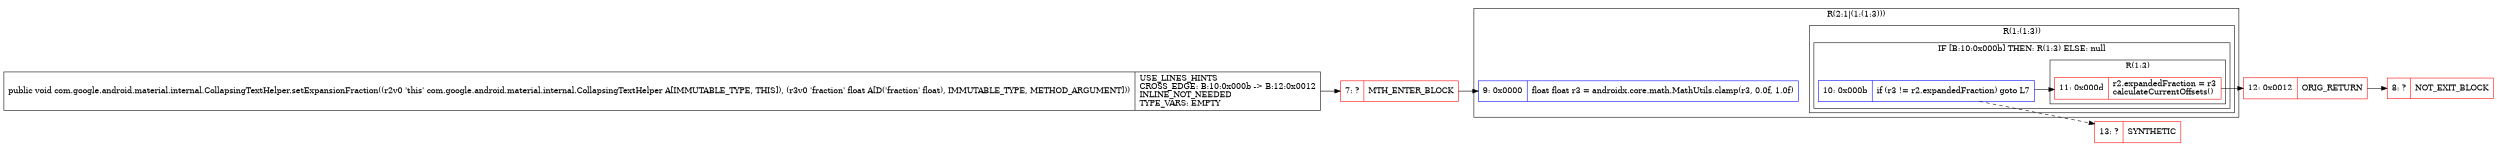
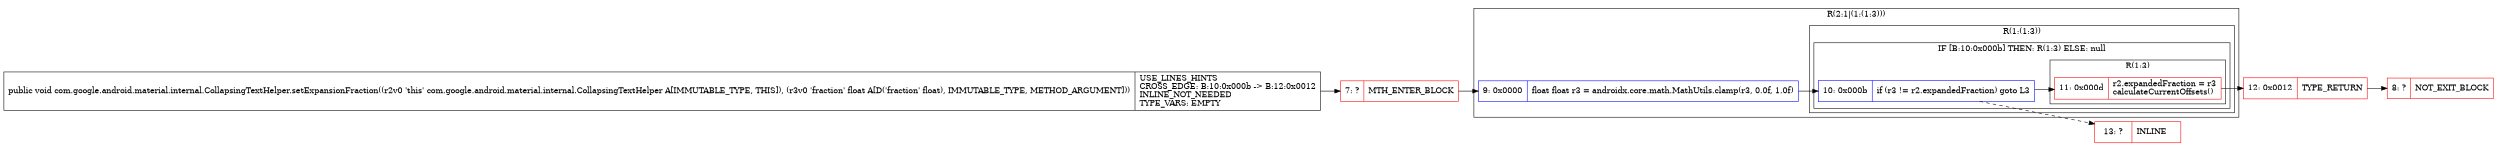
node "12: 0x0012": text "ORIG_RETURN" -> "TYPE_RETURN"
edge "9: 0x0000" -> "10: 0x000b": added
node "10: 0x000b": text "if (r3 != r2.expandedFraction) goto L7" -> "if (r3 != r2.expandedFraction) goto L3"
node "13: ?": text "SYNTHETIC" -> "INLINE"
